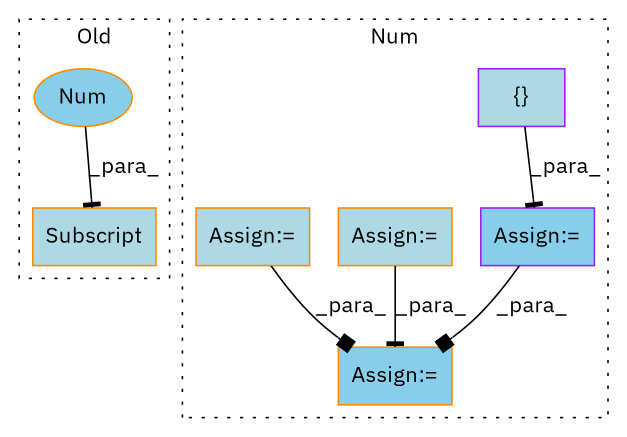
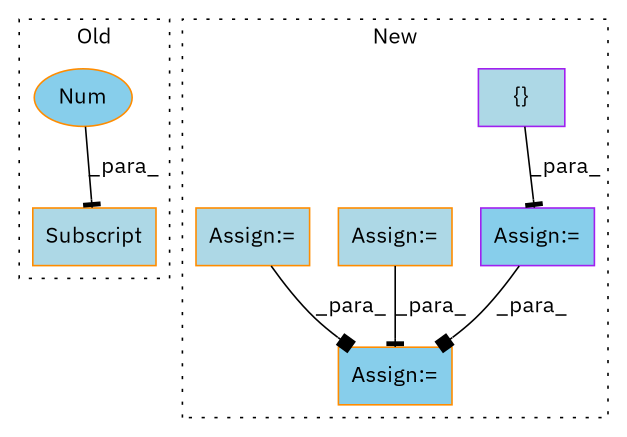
cluster "Num": label "Num" -> "New"
